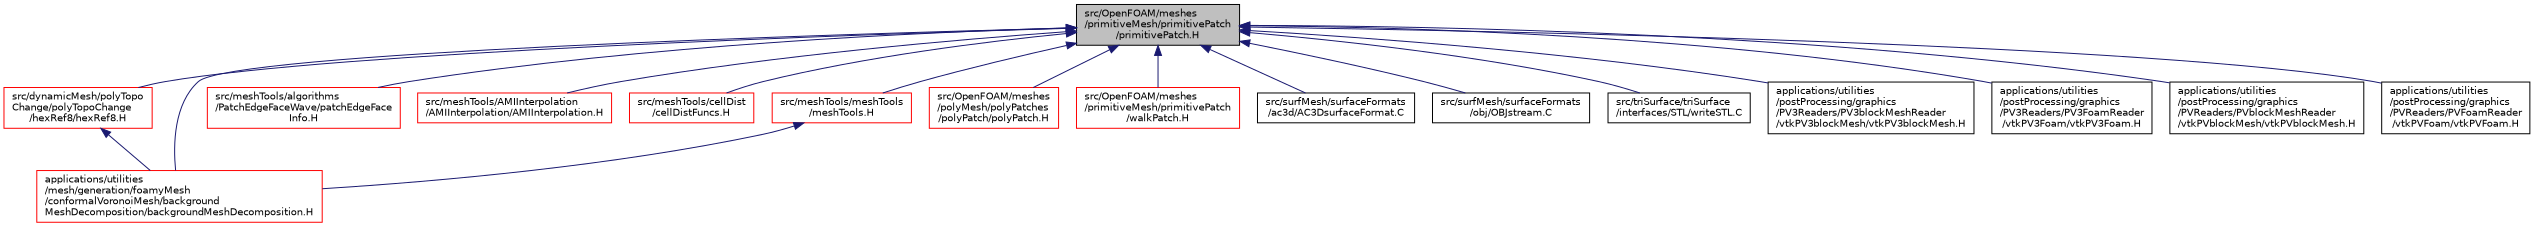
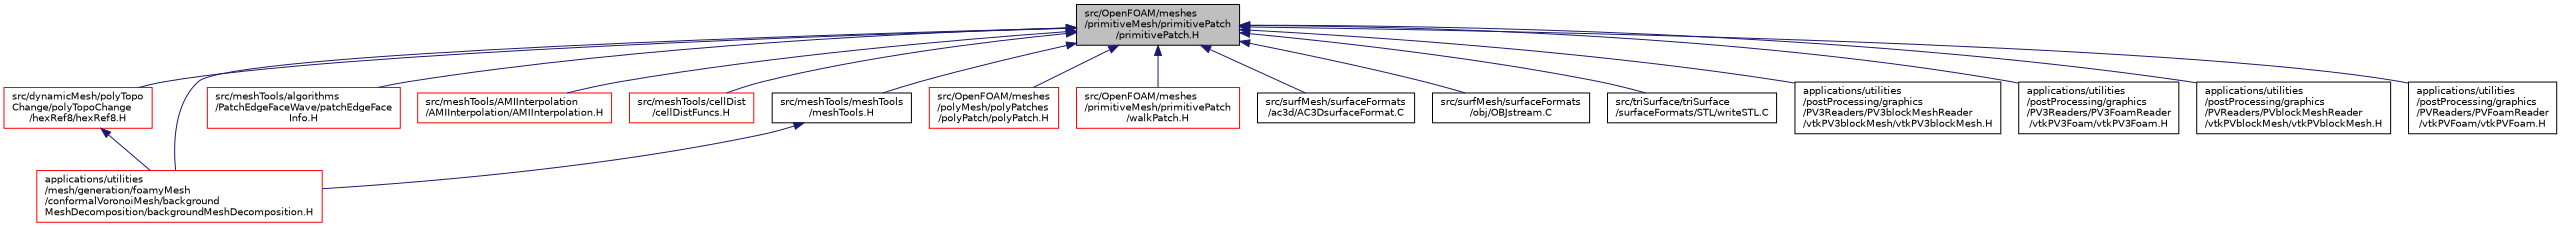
node "src/meshTools/meshTools /meshTools.H": color red -> black
node "src/triSurface/triSurface /interfaces/STL/writeSTL.C": label "src/triSurface/triSurface /interfaces/STL/writeSTL.C" -> "src/triSurface/triSurface /surfaceFormats/STL/writeSTL.C"
